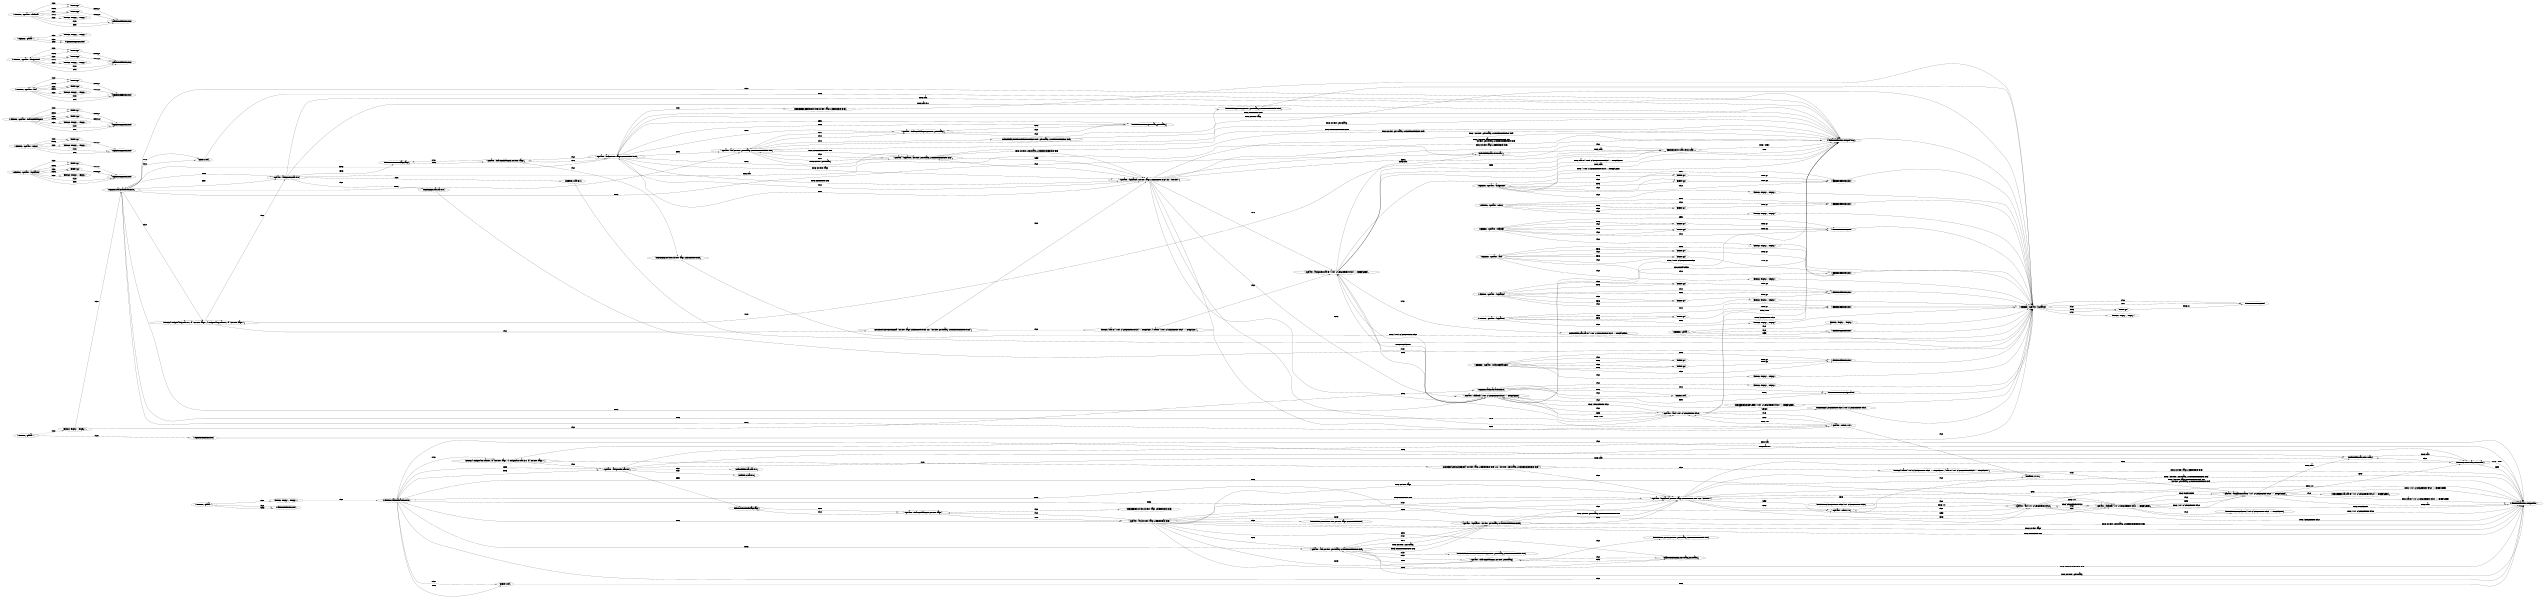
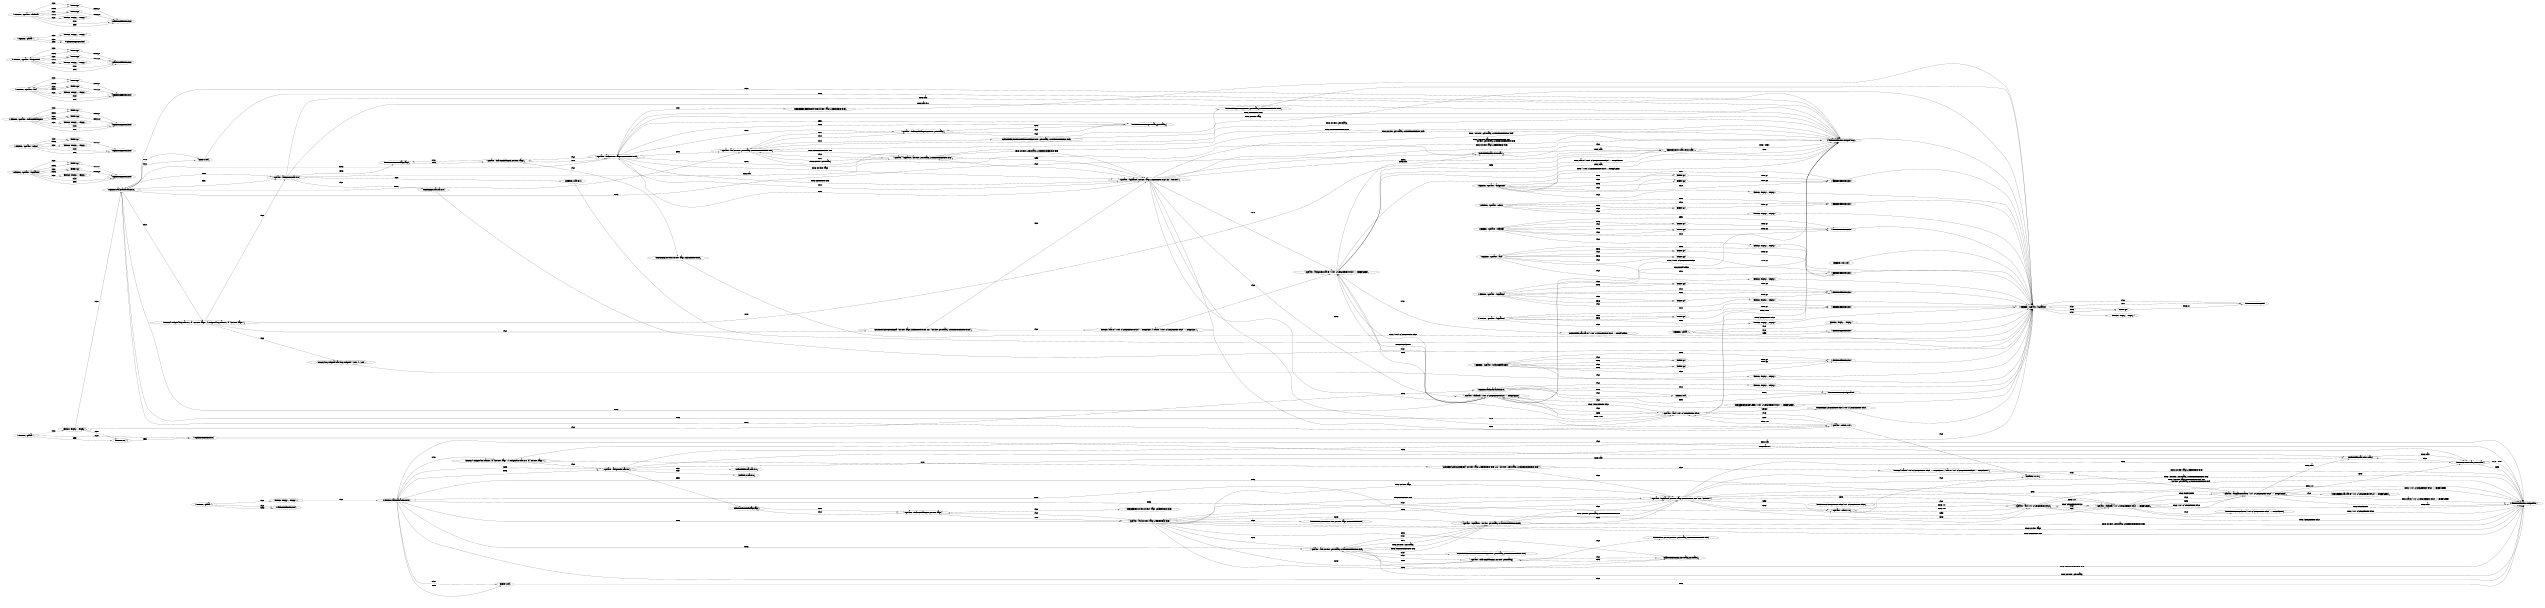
node "(LITERAL,1UL,-1UL)": added
node "<(LOCAL,long unsigned max: long unsigned)<SUB>4</SUB>>": added
node "(UNKNOWN,),))": added
edge "(<operator>.and,(-1U) & STACK_RND_MASK)" -> "(<operator>.minus,-1U)": label "AST: " -> "DDG: -1U"
